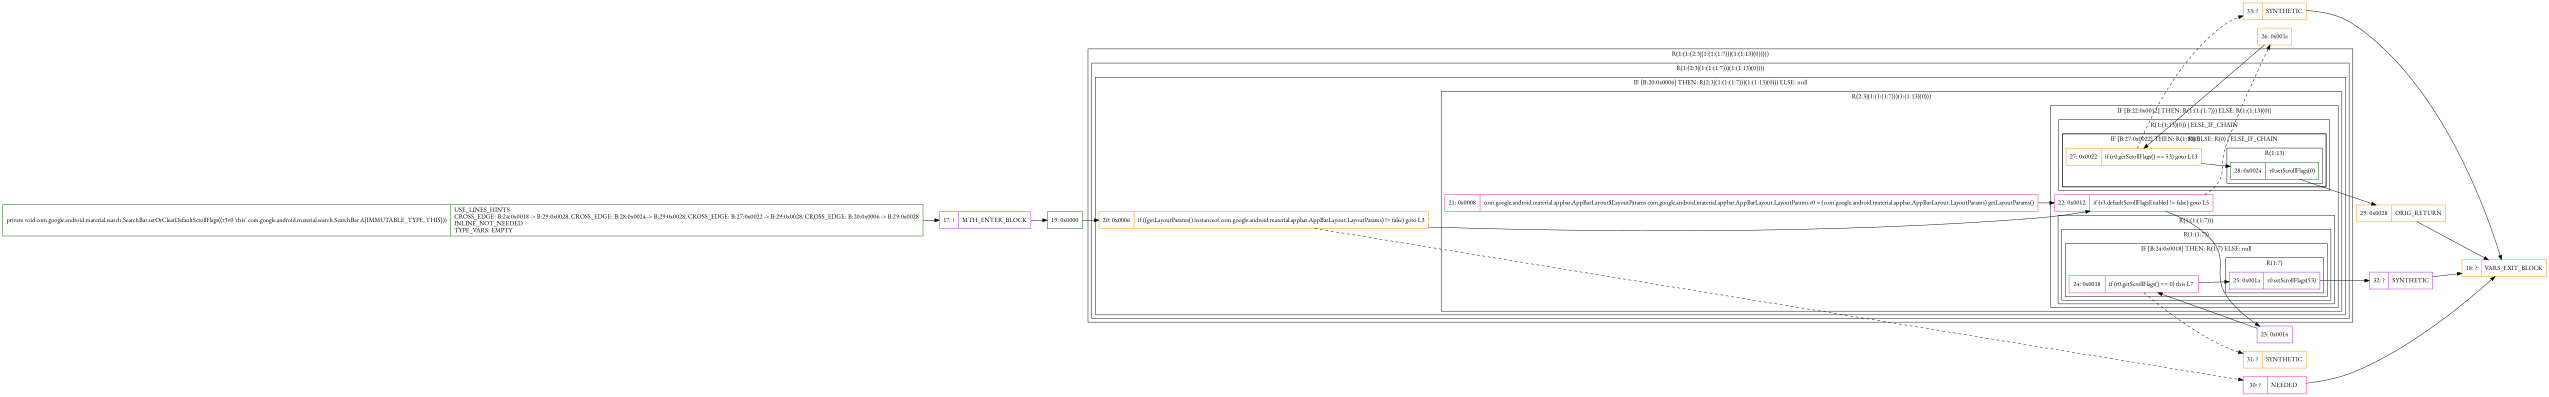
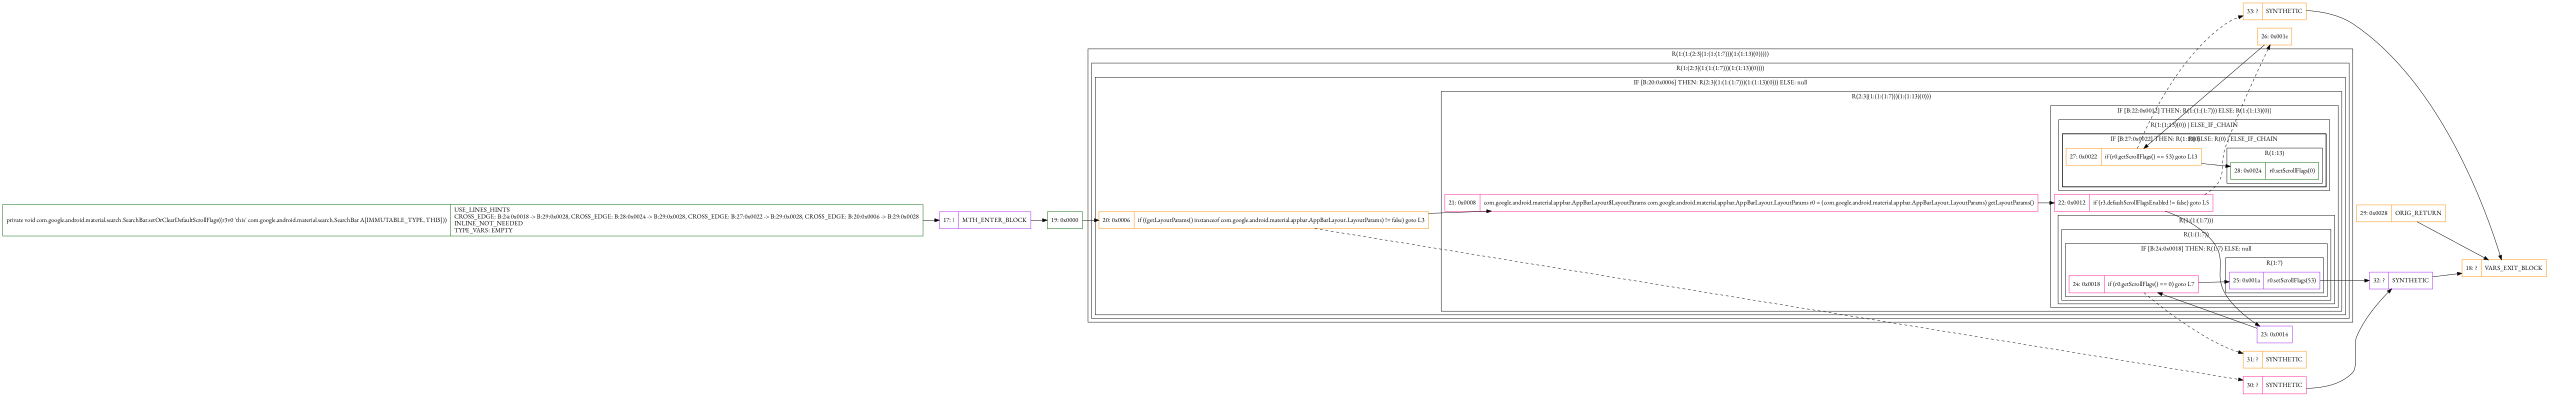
edge "28: 0x0024" -> "29: 0x0028": removed
edge "20: 0x0006" -> "22: 0x0012": now "20: 0x0006" -> "21: 0x0008"
node "24: 0x0018": text "if (r0.getScrollFlags() == 0) this L7" -> "if (r0.getScrollFlags() == 0) goto L7"
edge "30: ?" -> "18: ?": now "30: ?" -> "32: ?"
node "30: ?": text "NEEDED" -> "SYNTHETIC"
